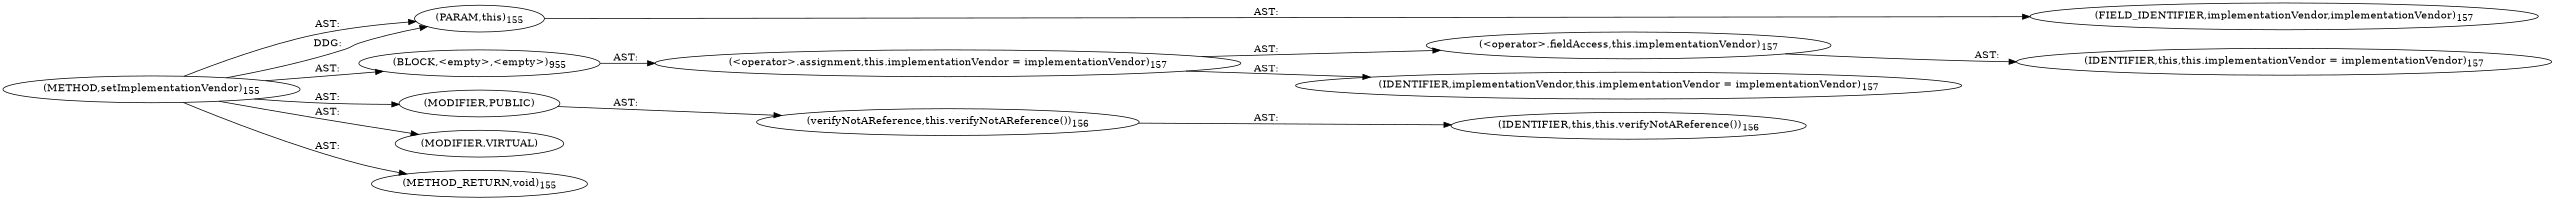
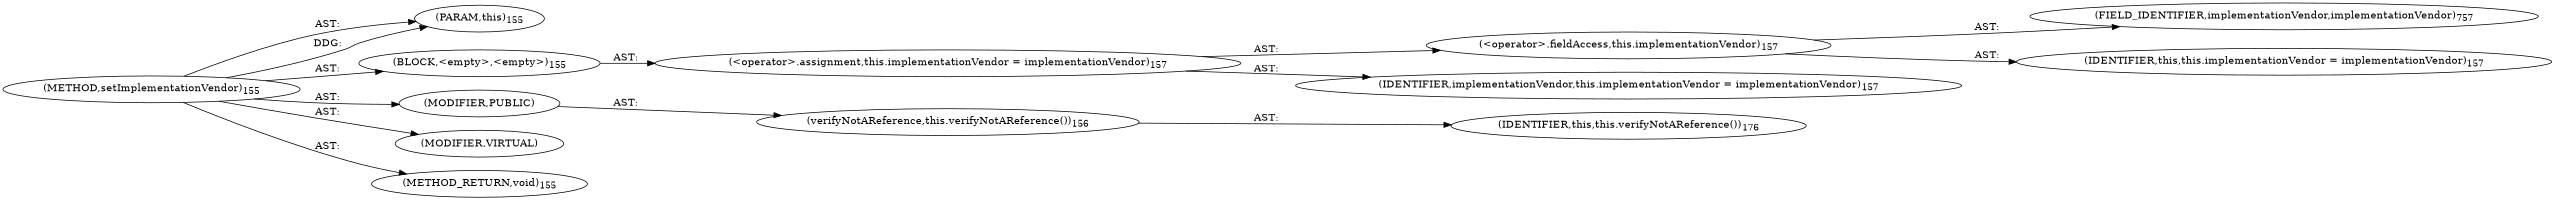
node "(FIELD_IDENTIFIER,implementationVendor,implementationVendor)": text "157" -> "757"
edge "(PARAM,this)" -> "(FIELD_IDENTIFIER,implementationVendor,implementationVendor)": now "(<operator>.fieldAccess,this.implementationVendor)" -> "(FIELD_IDENTIFIER,implementationVendor,implementationVendor)"
node "(BLOCK,<empty>,<empty>)": text "955" -> "155"
node "(IDENTIFIER,this,this.verifyNotAReference())": text "156" -> "176"
